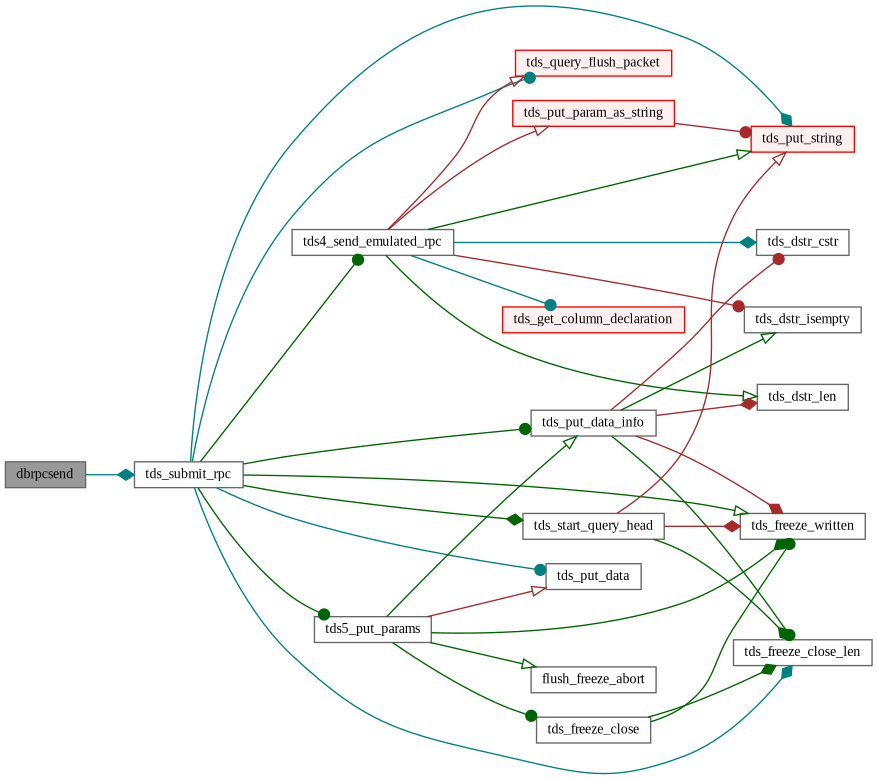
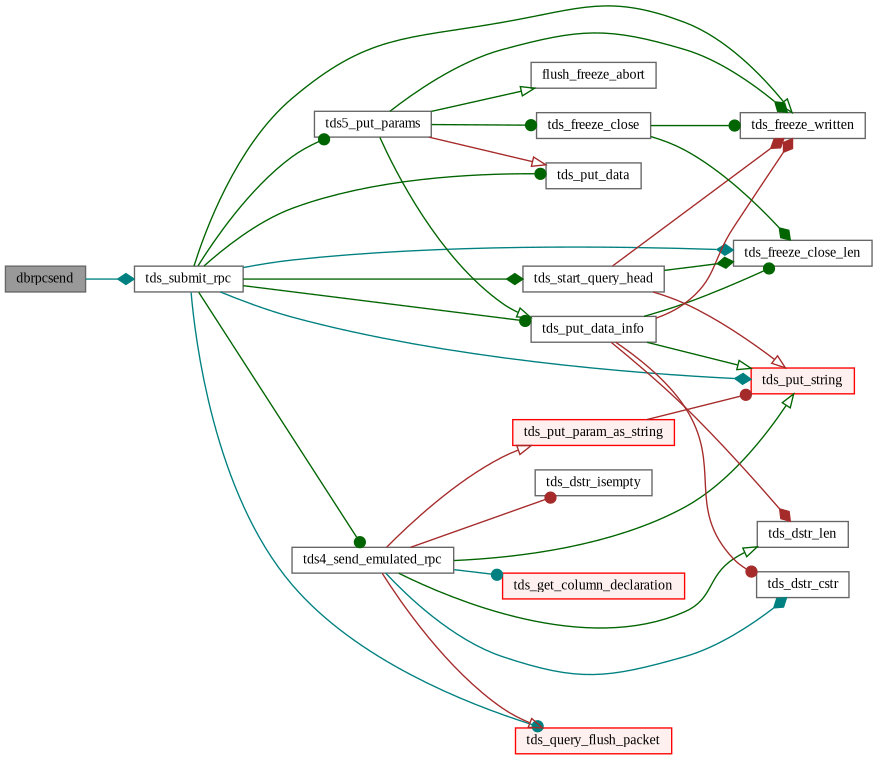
edge "tds_put_data_info" -> "tds_dstr_isempty": now "tds_put_data_info" -> "tds_put_string"
edge "tds_submit_rpc" -> "tds_put_data": color teal -> darkgreen
